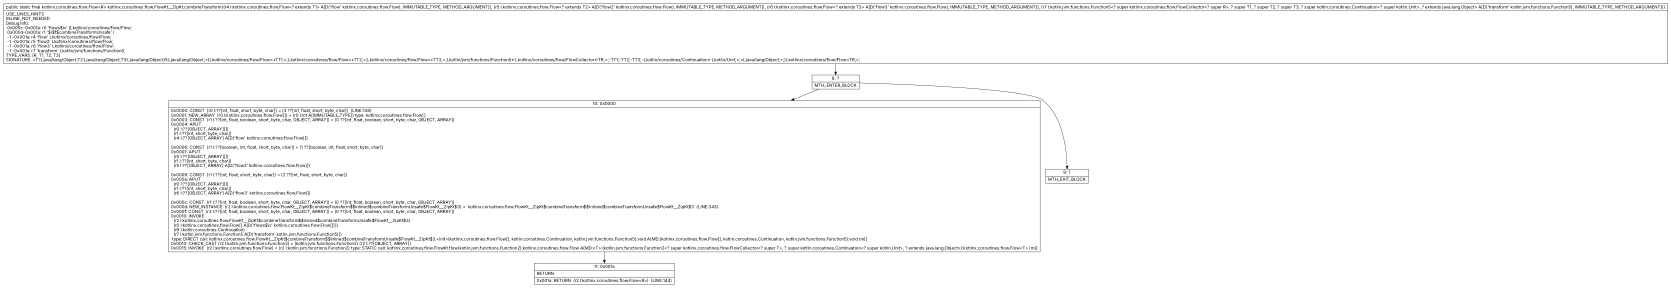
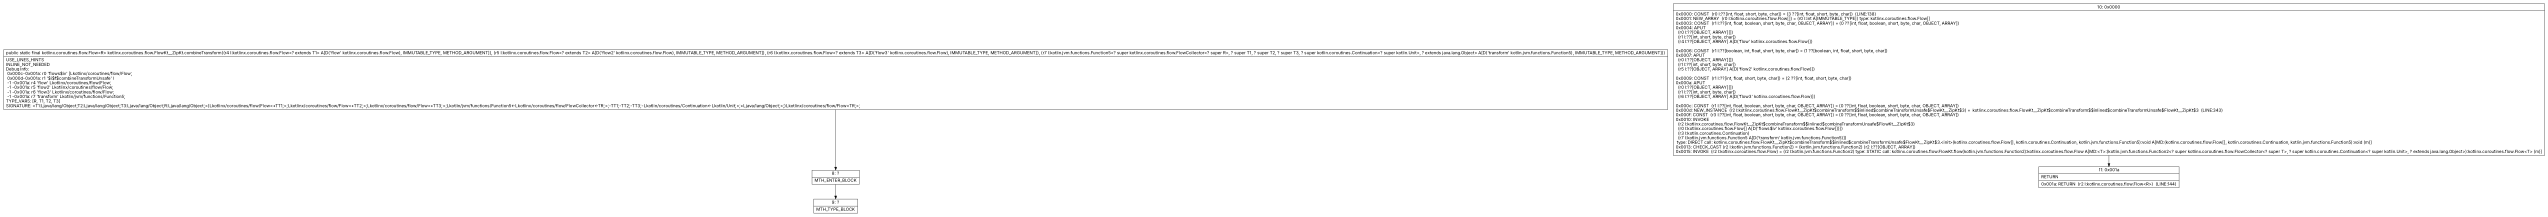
edge "8: ?" -> "10: 0x0000": removed
node "9: ?": text "MTH_EXIT_BLOCK" -> "MTH_TYPE_BLOCK"
node "10: 0x0000": text "(r9 I:kotlin.coroutines.Continuation)" -> "(r3 I:kotlin.coroutines.Continuation)"
